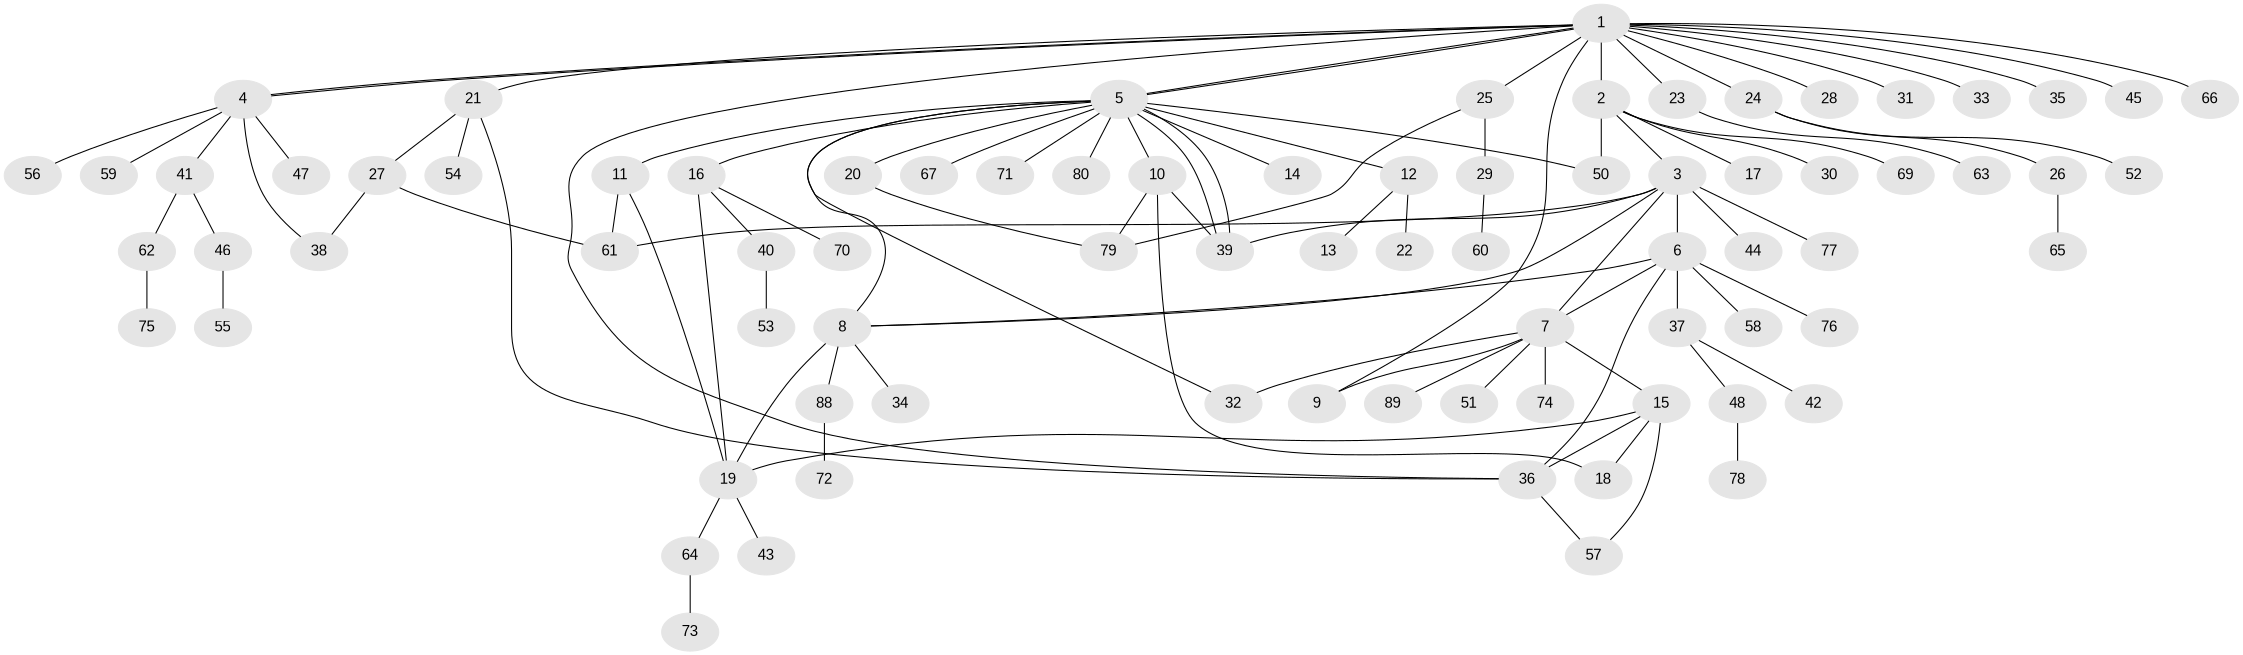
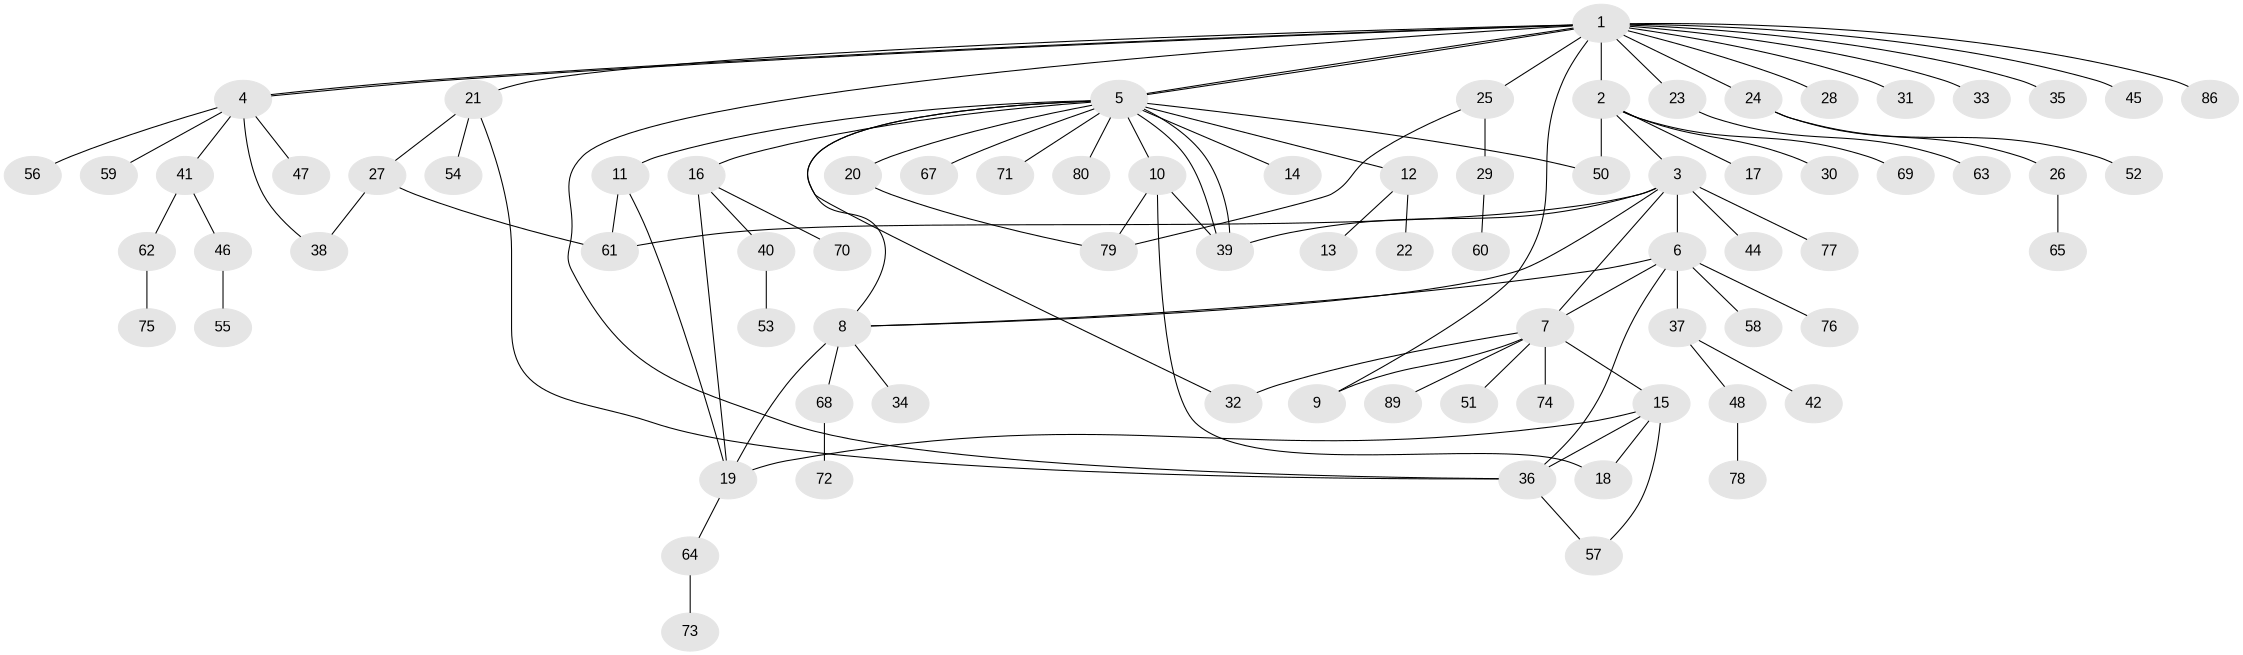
node "66": label "66" -> "86"
node "88": label "88" -> "68"
node "43": removed
